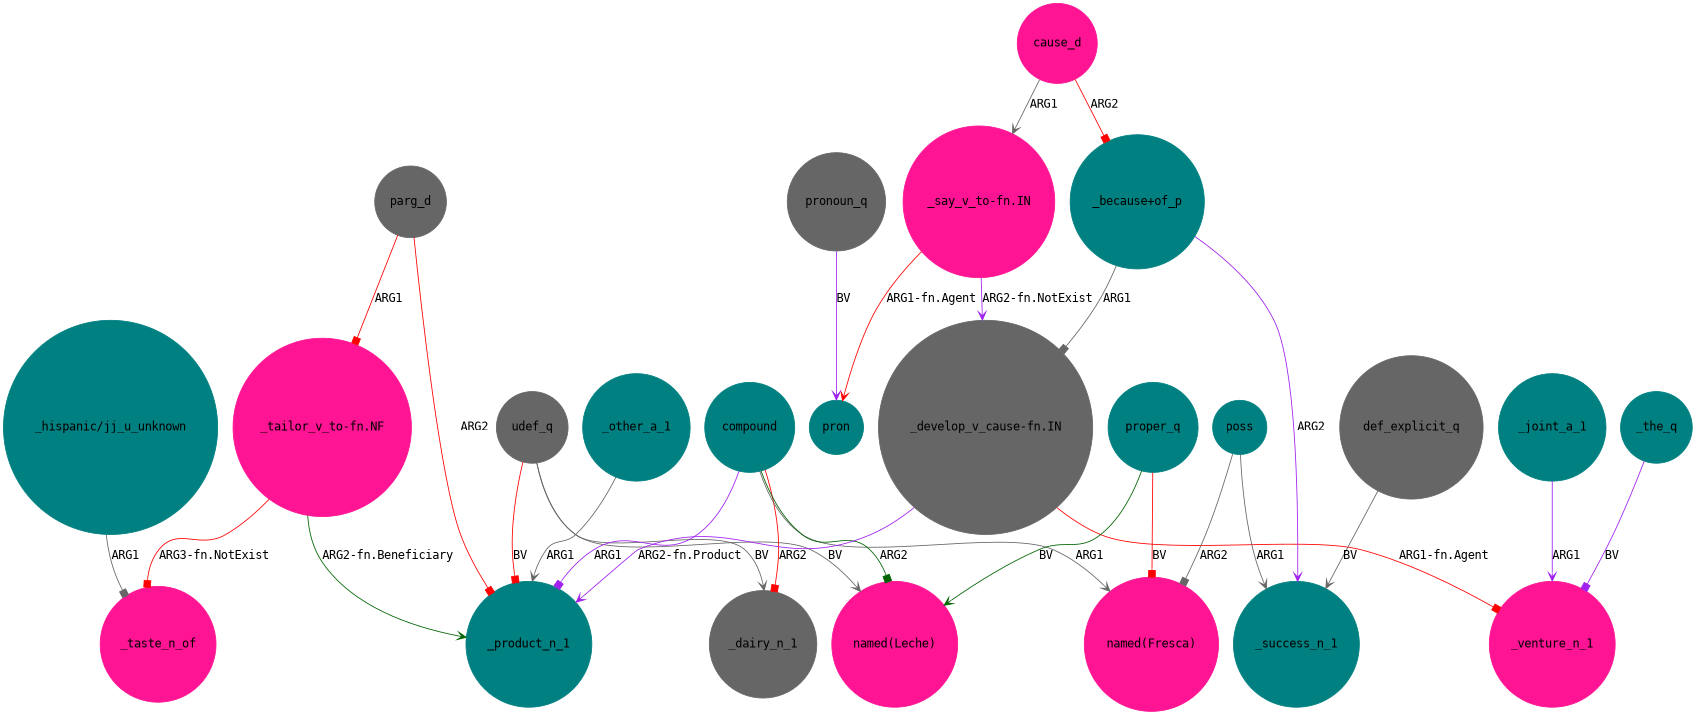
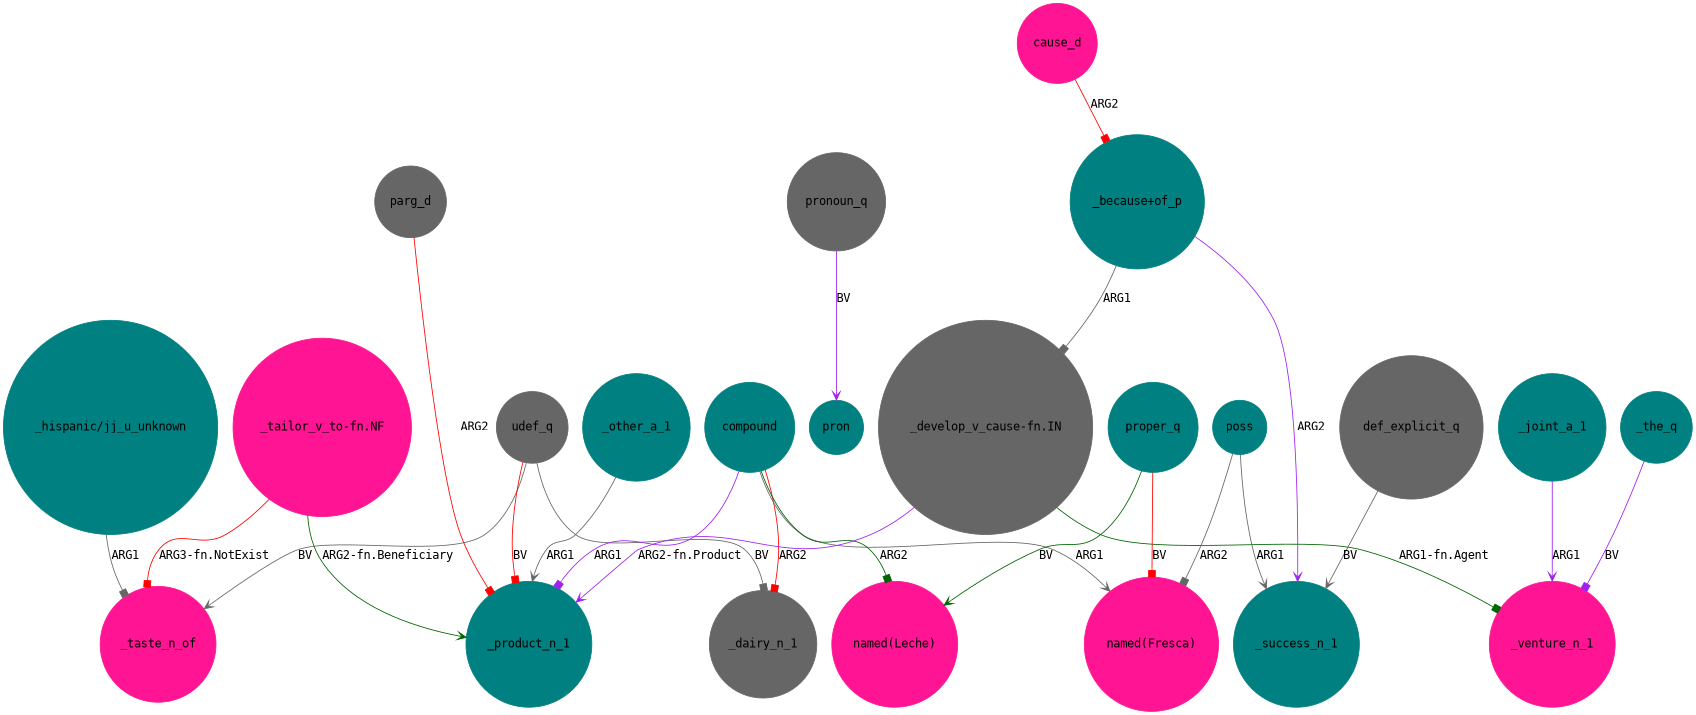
node "_say_v_to-fn.IN": removed
edge "parg_d" -> "_tailor_v_to-fn.NF": removed, label "ARG1"
edge "udef_q" -> "_dairy_n_1": arrowhead vee -> box
edge "_develop_v_cause-fn.IN" -> "_venture_n_1": color red -> darkgreen
edge "udef_q" -> "named(Leche)": now "udef_q" -> "_taste_n_of"
